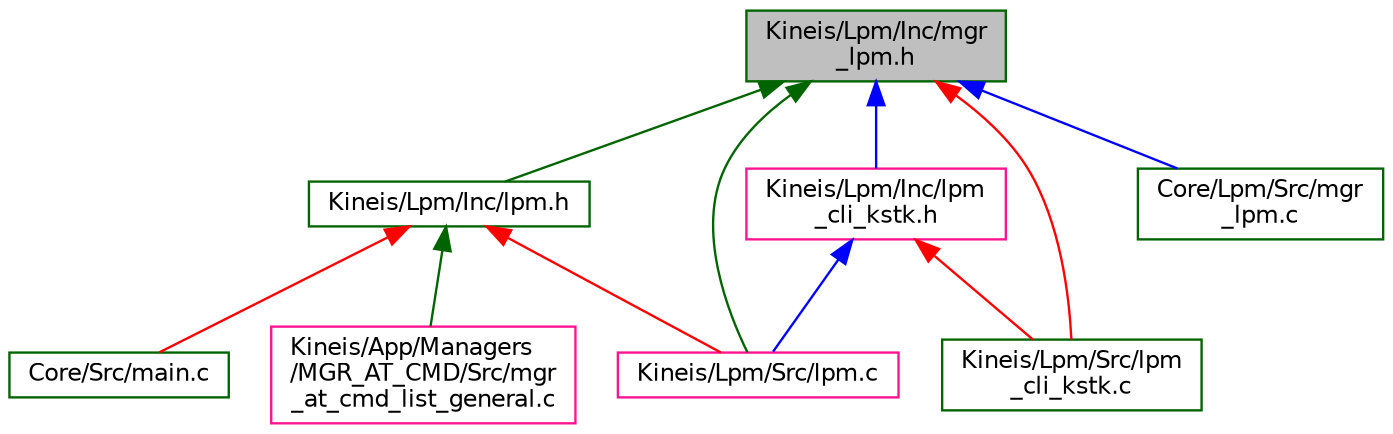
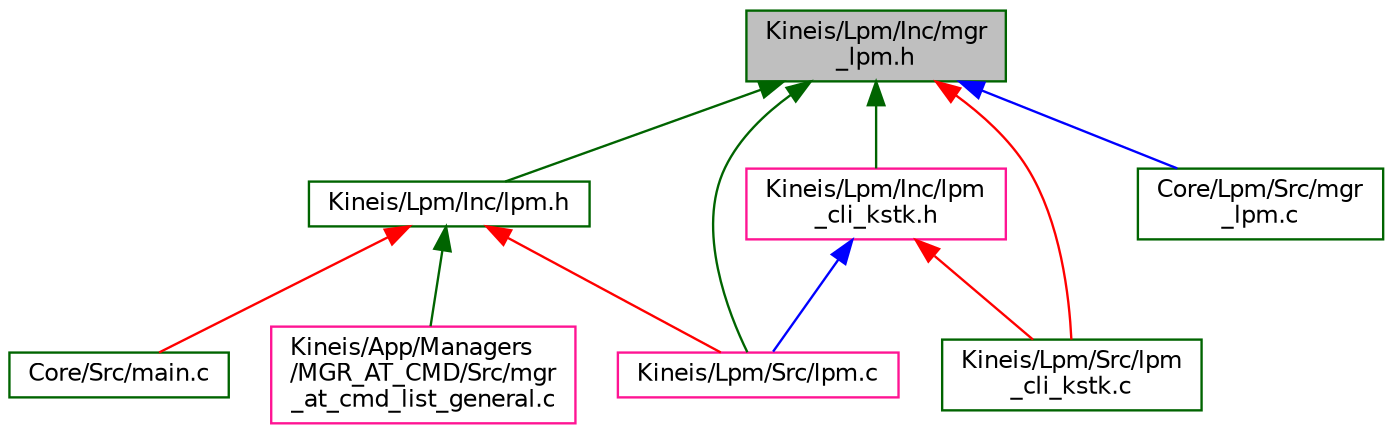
edge "Kineis/Lpm/Inc/lpm _cli_kstk.h" -> "Kineis/Lpm/Inc/mgr _lpm.h": color blue -> darkgreen
